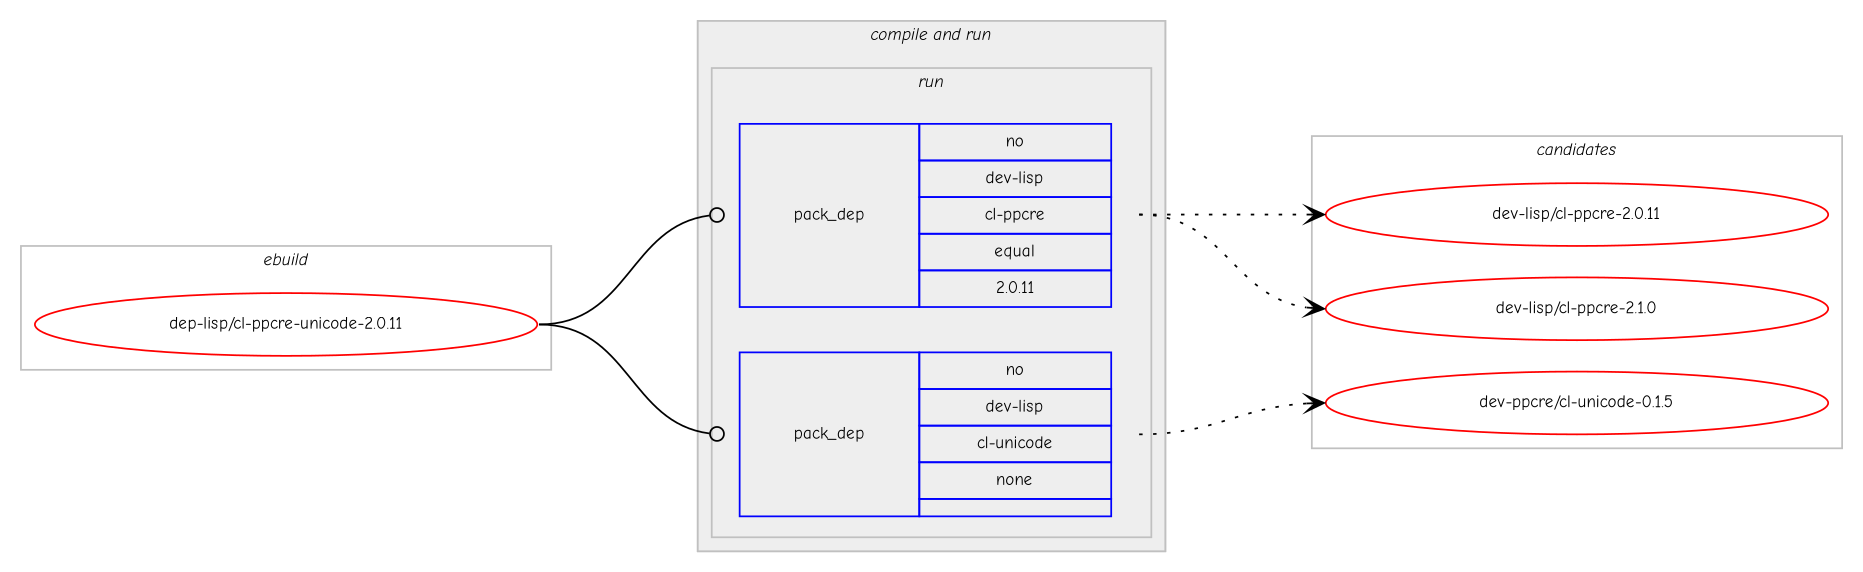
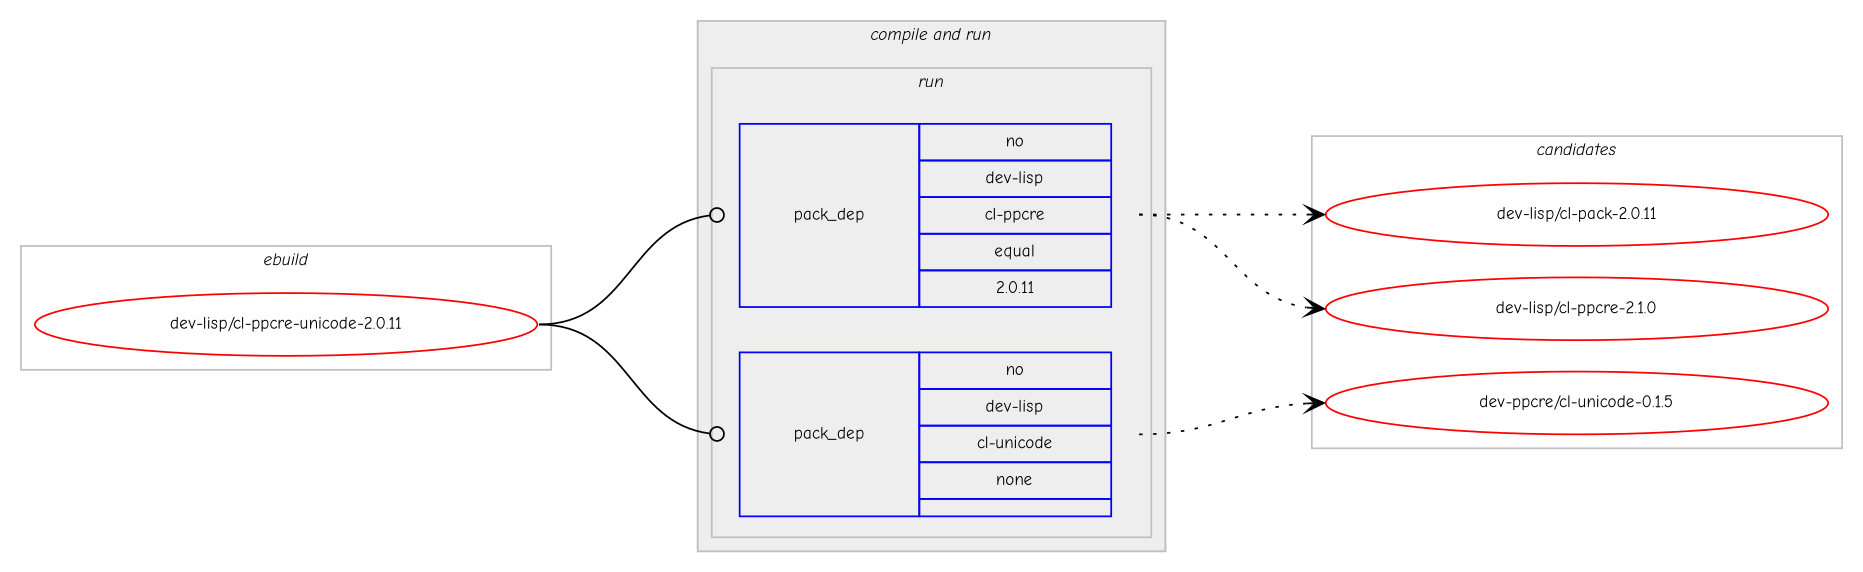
node "dev-lisp/cl-ppcre-2.0.11": label "dev-lisp/cl-ppcre-2.0.11" -> "dev-lisp/cl-pack-2.0.11"
node "dep-lisp/cl-ppcre-unicode-2.0.11": label "dep-lisp/cl-ppcre-unicode-2.0.11" -> "dev-lisp/cl-ppcre-unicode-2.0.11"
